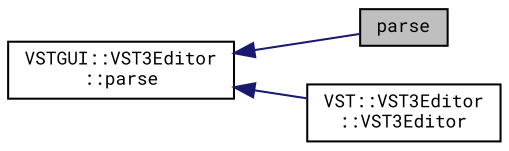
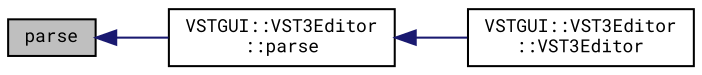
edge "parse" -> "VSTGUI::VST3Editor ::parse": reversed
node "VST::VST3Editor ::VST3Editor": label "VST::VST3Editor ::VST3Editor" -> "VSTGUI::VST3Editor ::VST3Editor"
